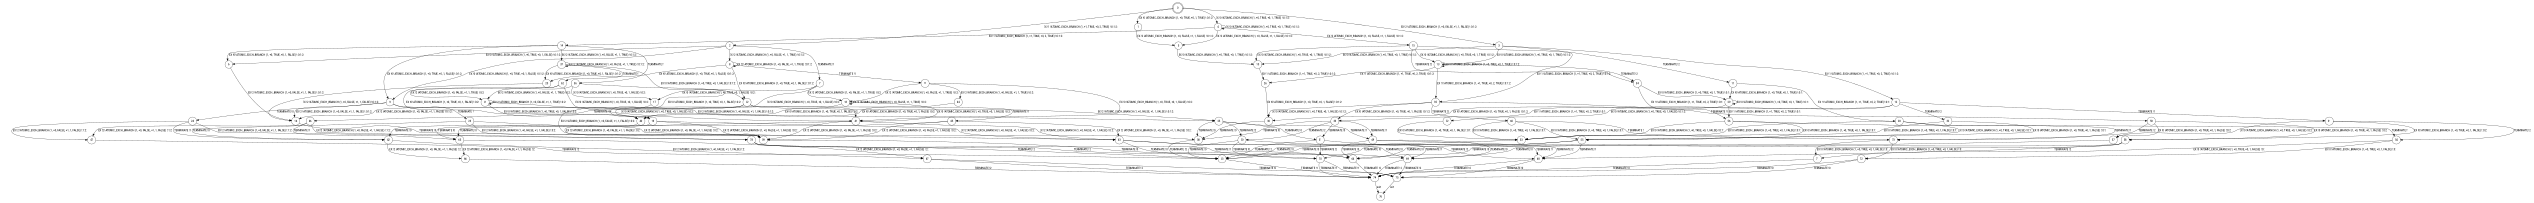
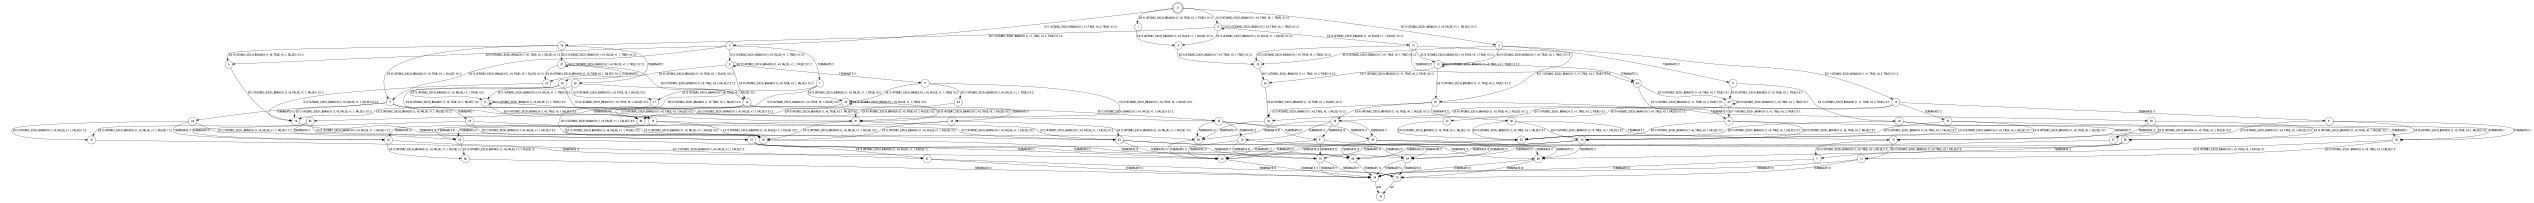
edge "32" -> "54": added, label "TERMINATE !1"
